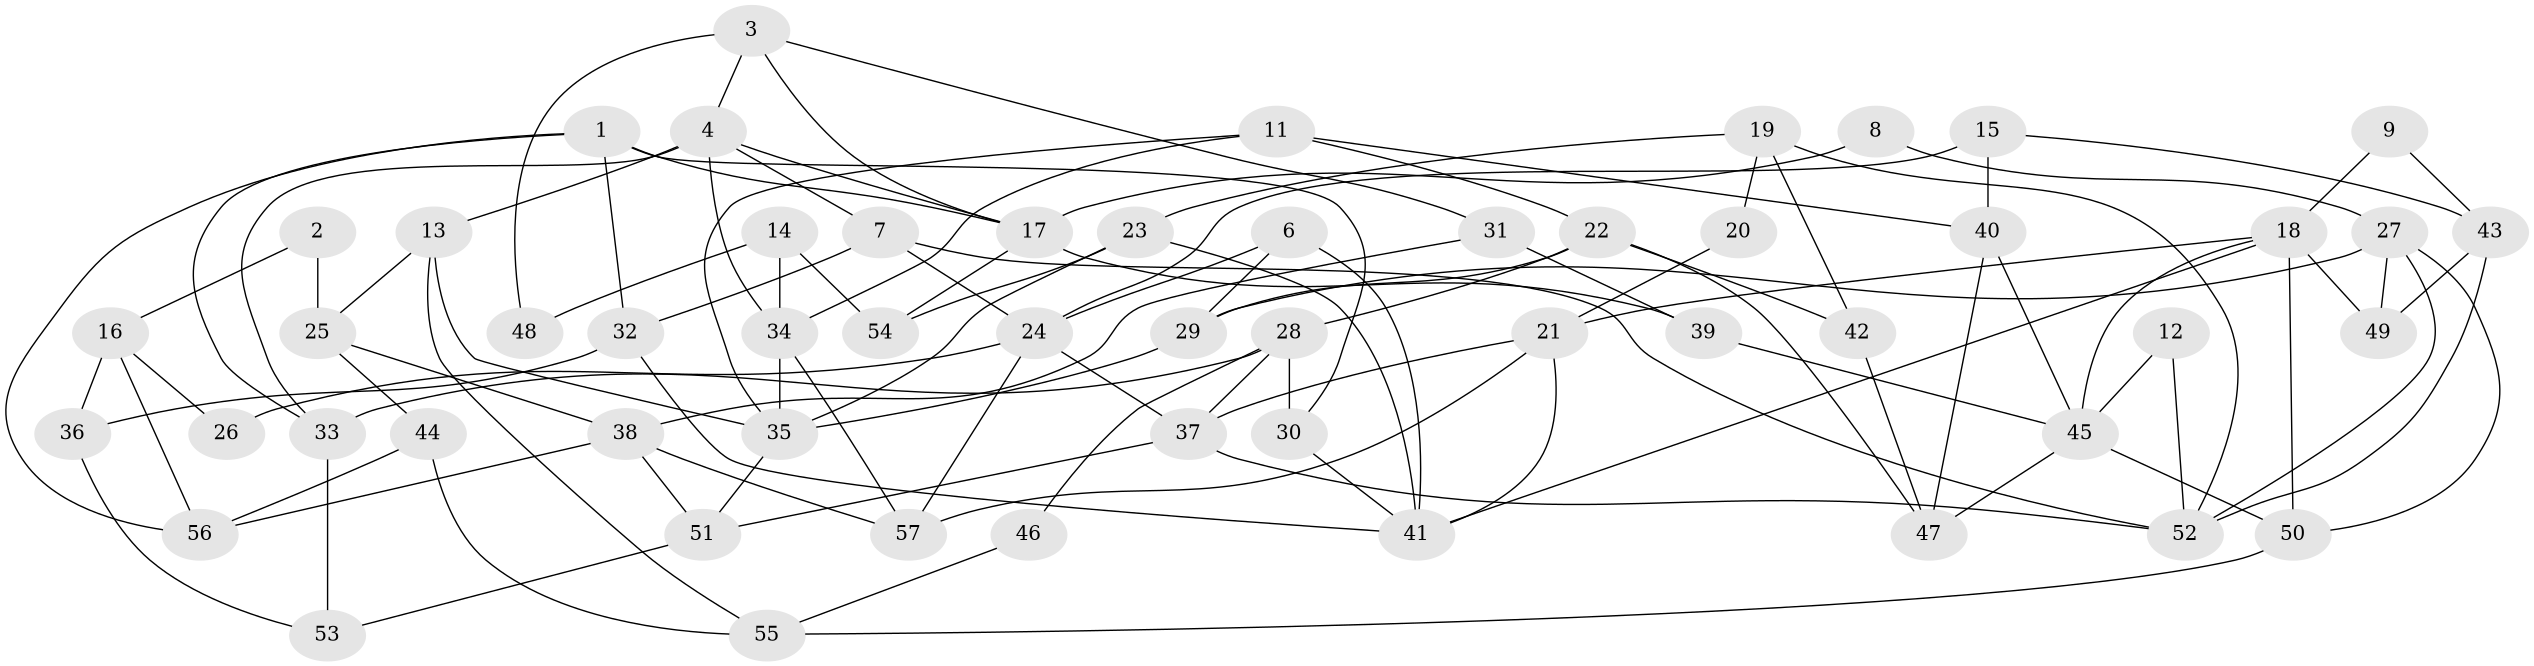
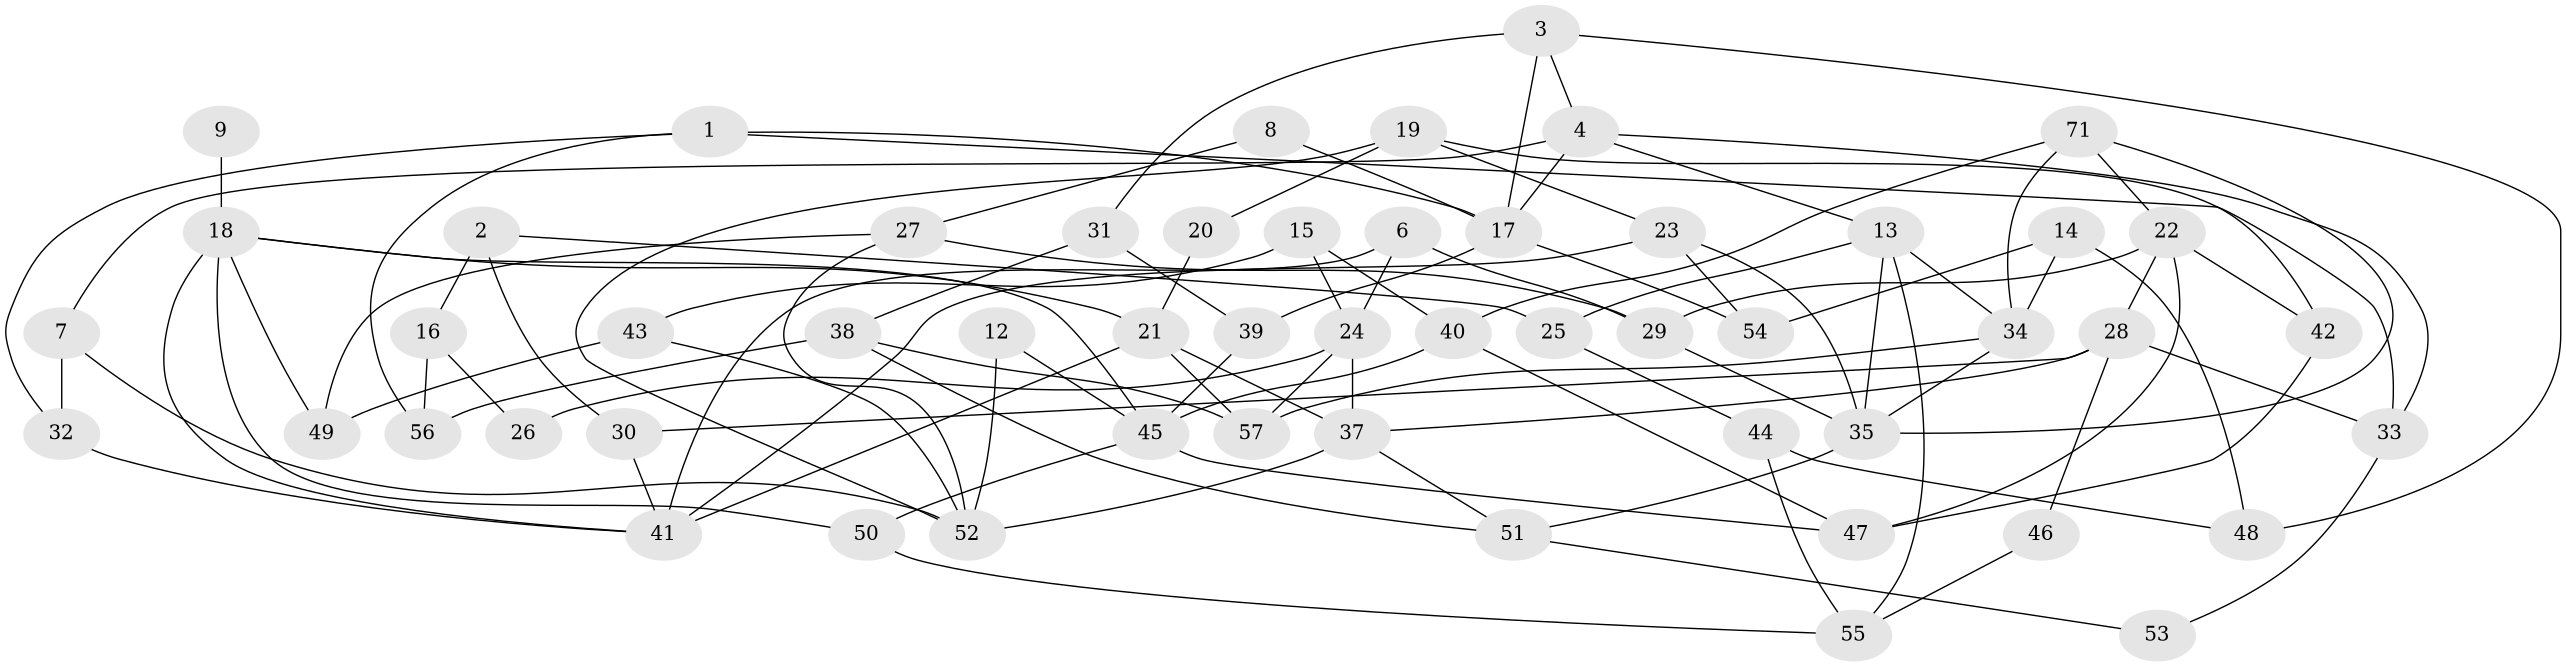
node "11": label "11" -> "71"
edge "1" -- "30": now "2" -- "30"
edge "9" -- "43": removed
edge "4" -- "34": now "13" -- "34"
edge "7" -- "24": removed
edge "25" -- "38": removed
edge "27" -- "50": removed
node "36": removed
edge "44" -- "56": now "44" -- "48"
